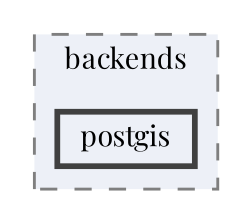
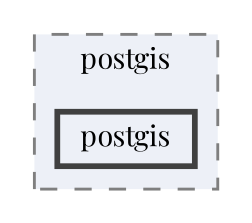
cluster "backends": label "backends" -> "postgis"
